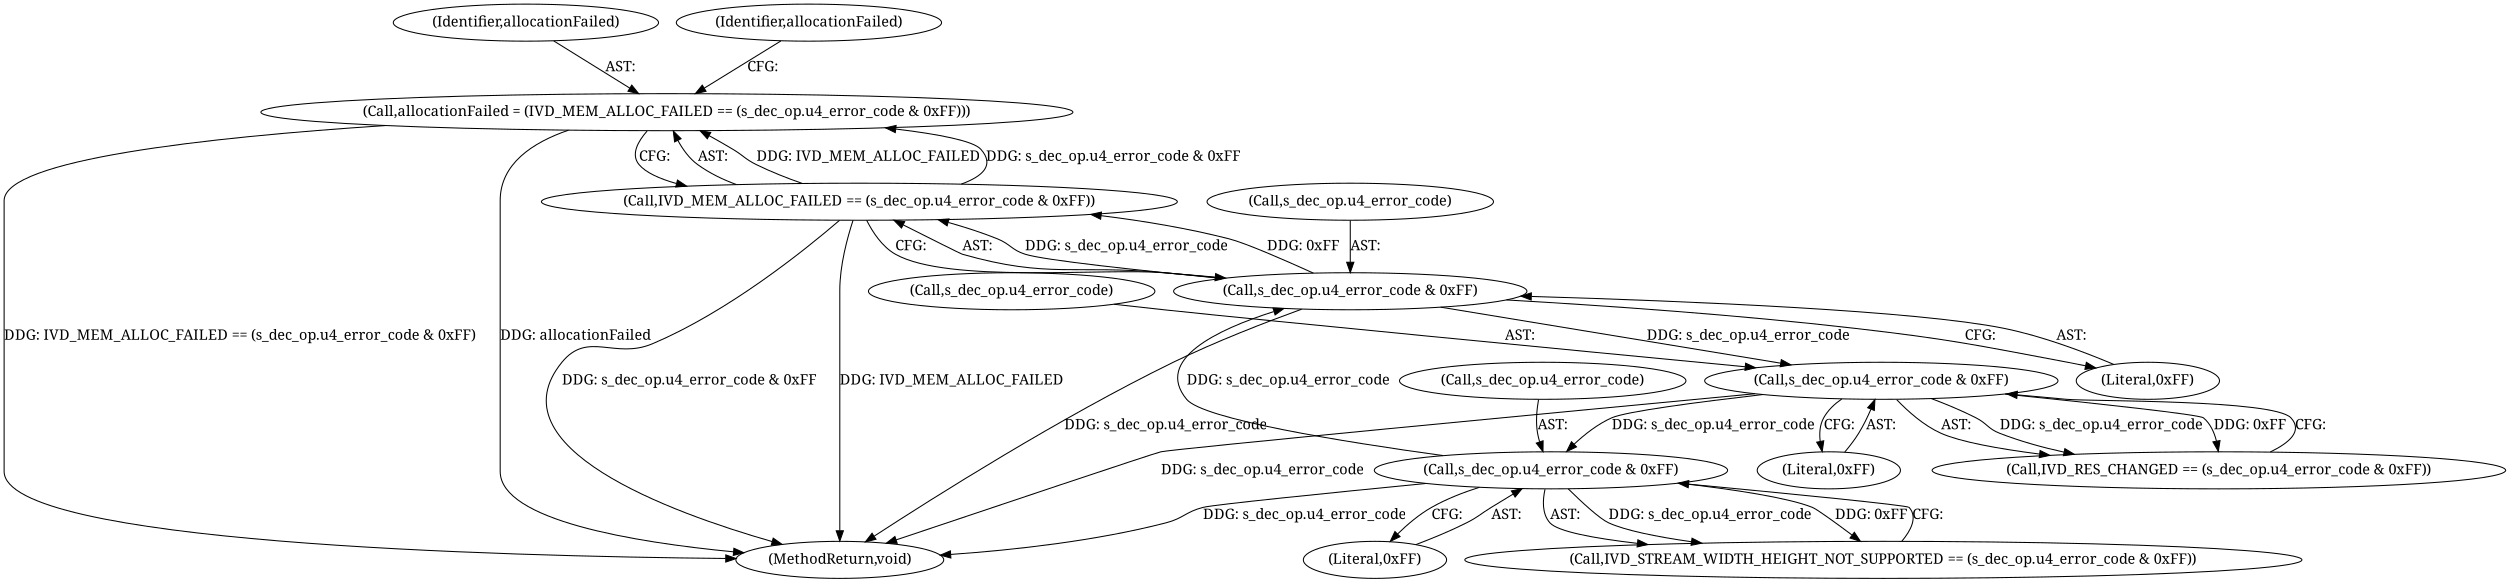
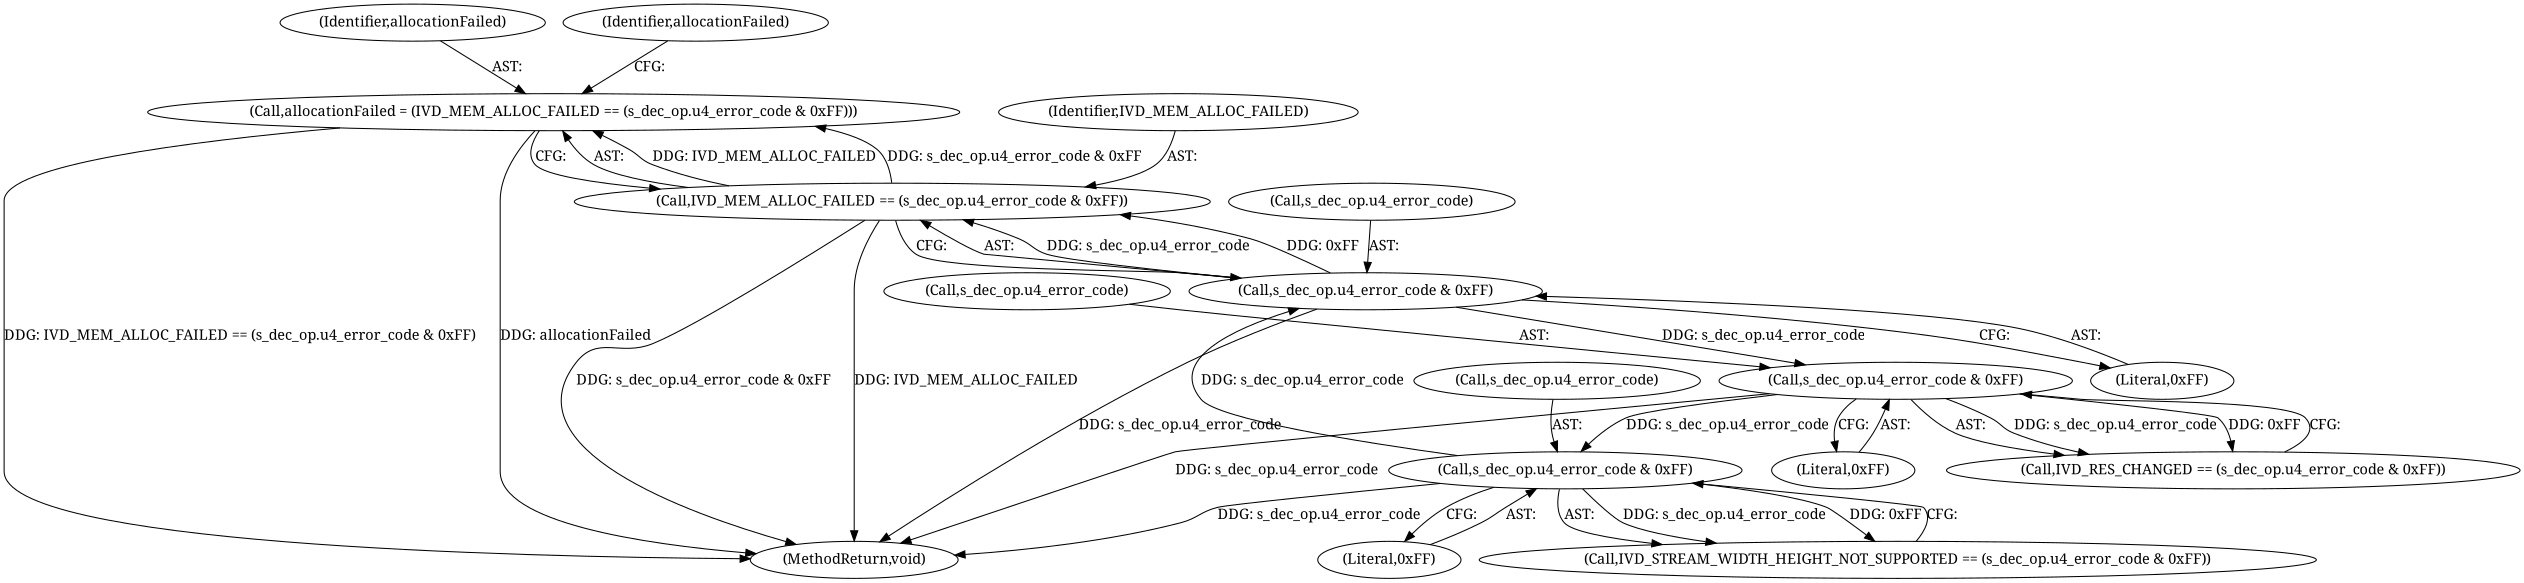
node "(Identifier,IVD_MEM_ALLOC_FAILED)": added
